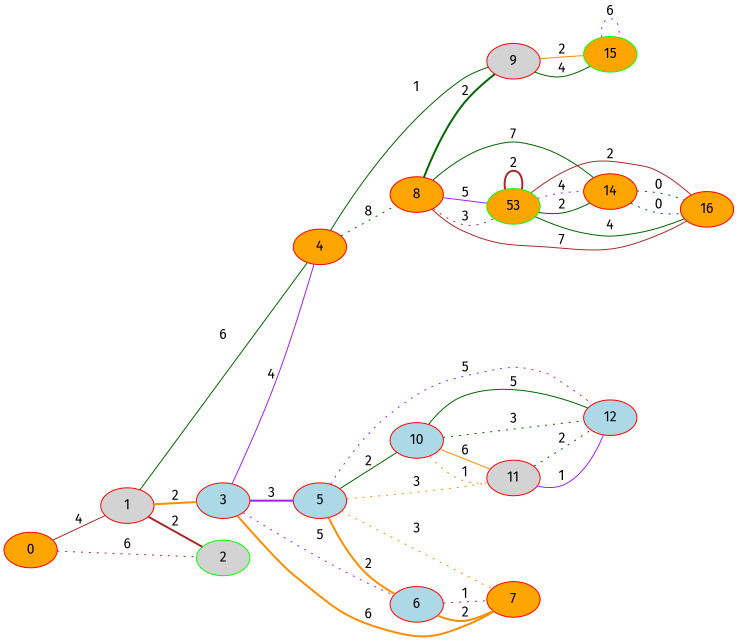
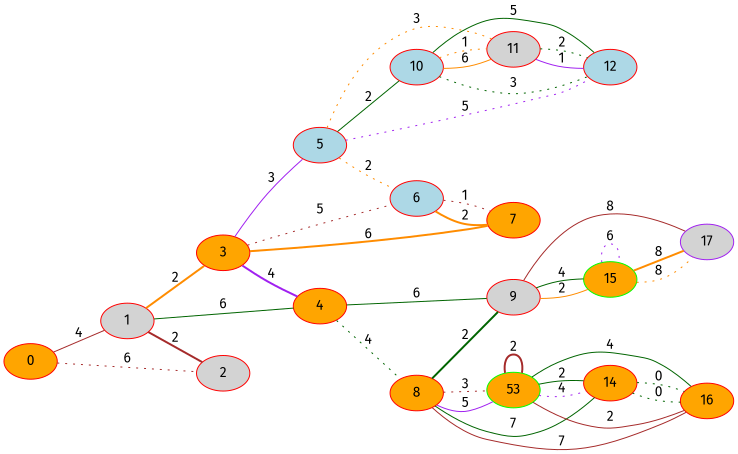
edge "9" -- "4": label "1" -> "6"
edge "8" -- "4": label "8" -> "4"
node "17": added
edge "4" -- "3": style solid -> bold
node "3": fillcolor lightblue -> orange
edge "3" -- "5": style bold -> solid
edge "5" -- "7": removed, label "3"
edge "3" -- "6": color purple -> brown
node "2": color green -> red
edge "5" -- "6": style bold -> dotted
